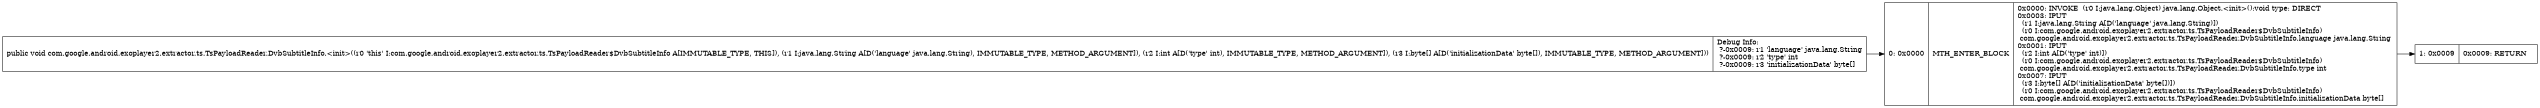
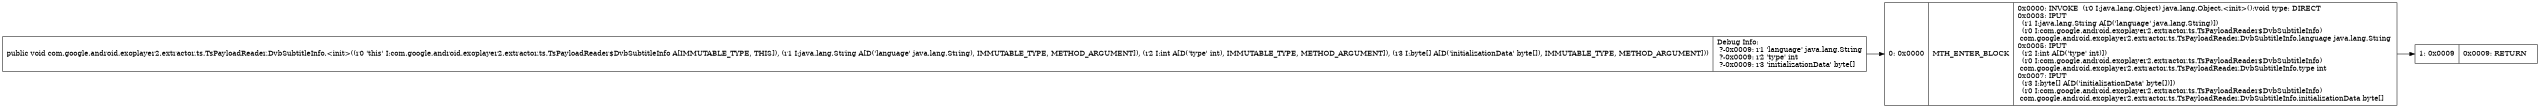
node "0: 0x0000": text "0x0001: IPUT" -> "0x0005: IPUT"
